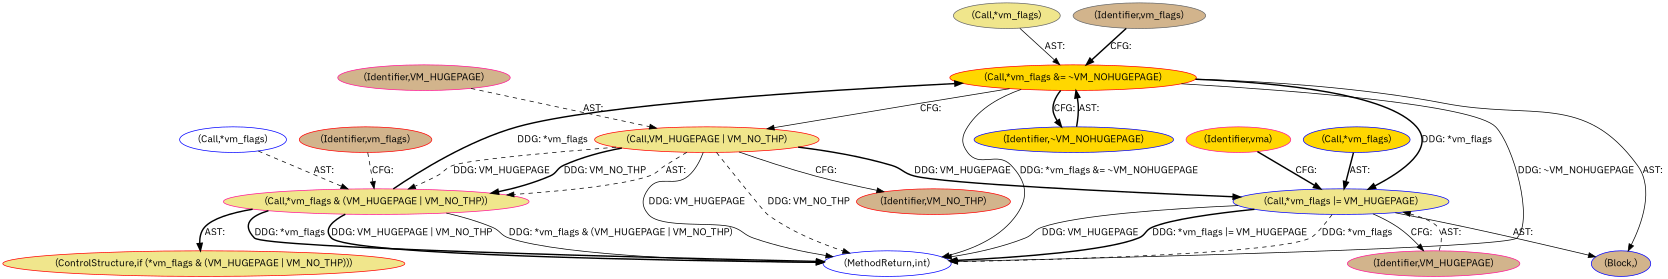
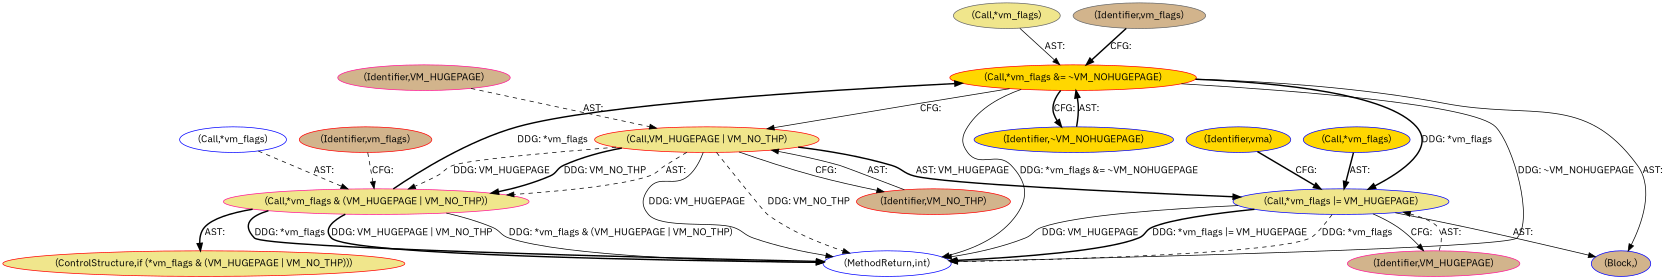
node "(Identifier,vma)": color deeppink -> blue
edge "(Identifier,VM_NO_THP)" -> "(Call,VM_HUGEPAGE | VM_NO_THP)": added, label "AST:"
edge "(Call,VM_HUGEPAGE | VM_NO_THP)" -> "(Call,*vm_flags |= VM_HUGEPAGE)": label "DDG: VM_HUGEPAGE" -> "AST: VM_HUGEPAGE"
